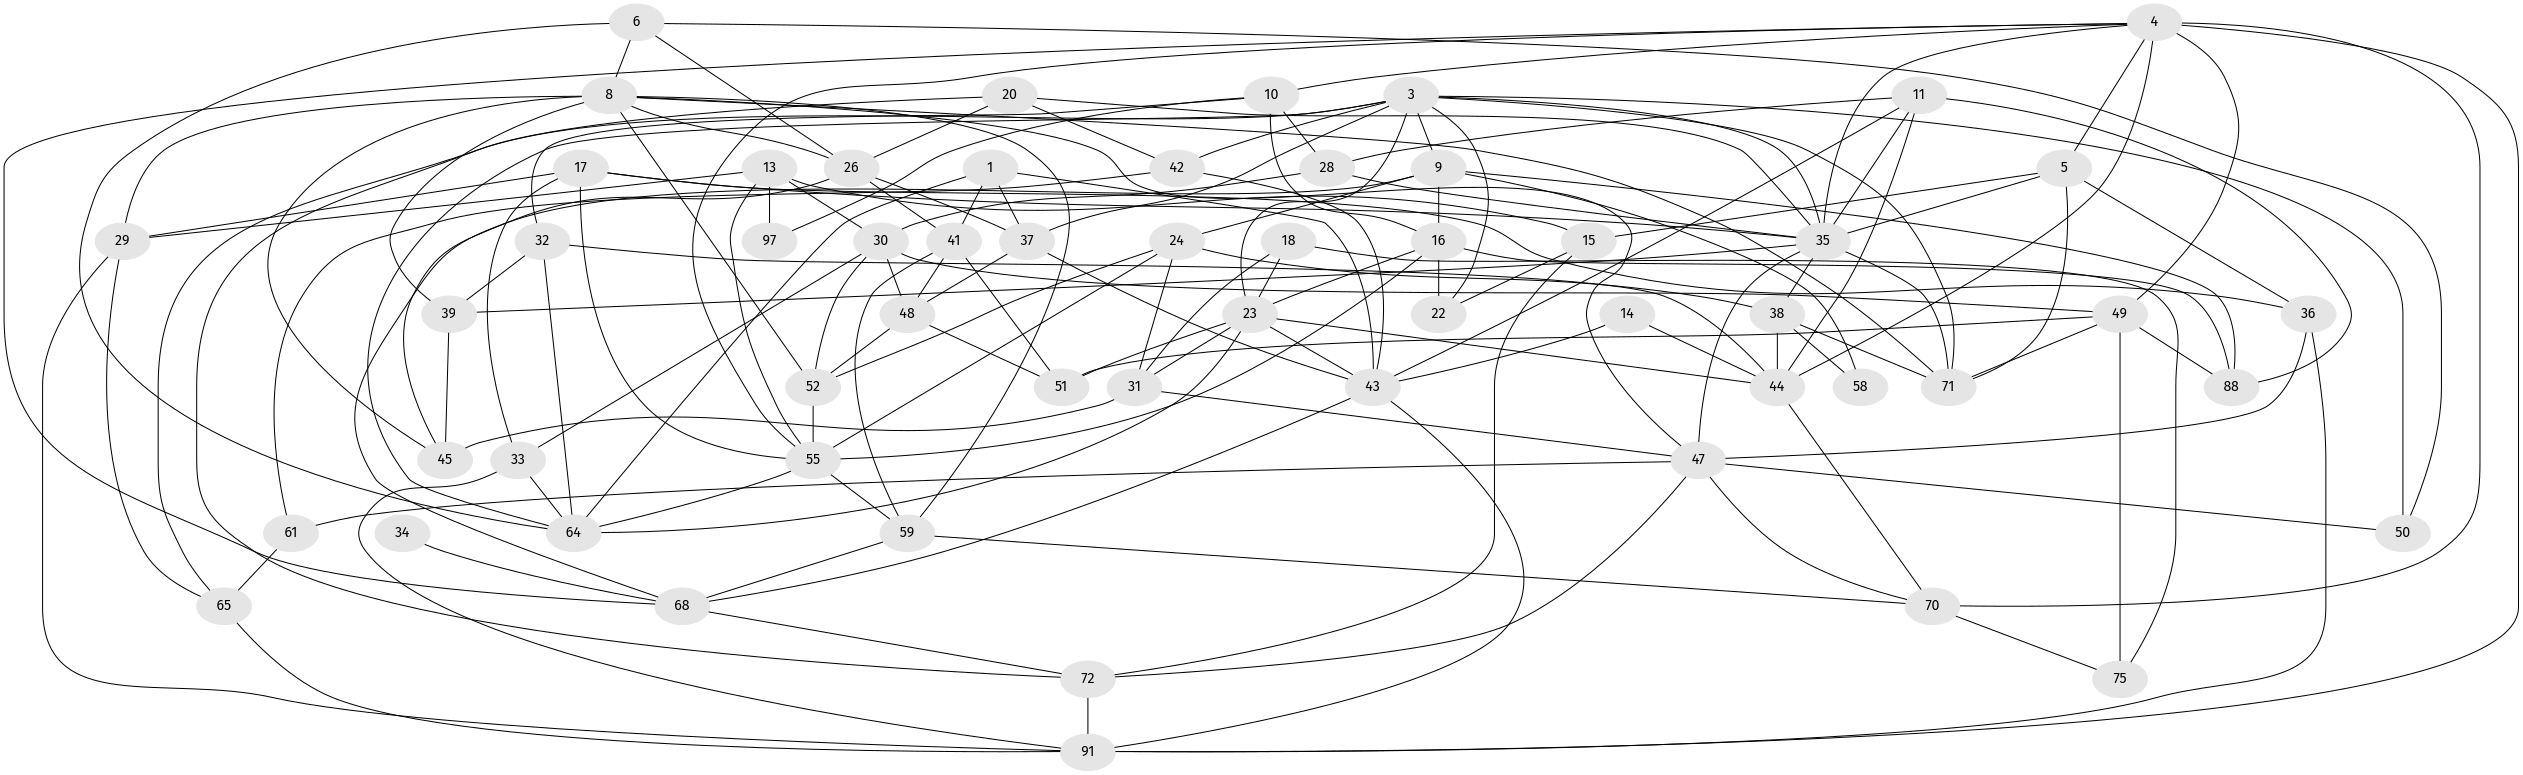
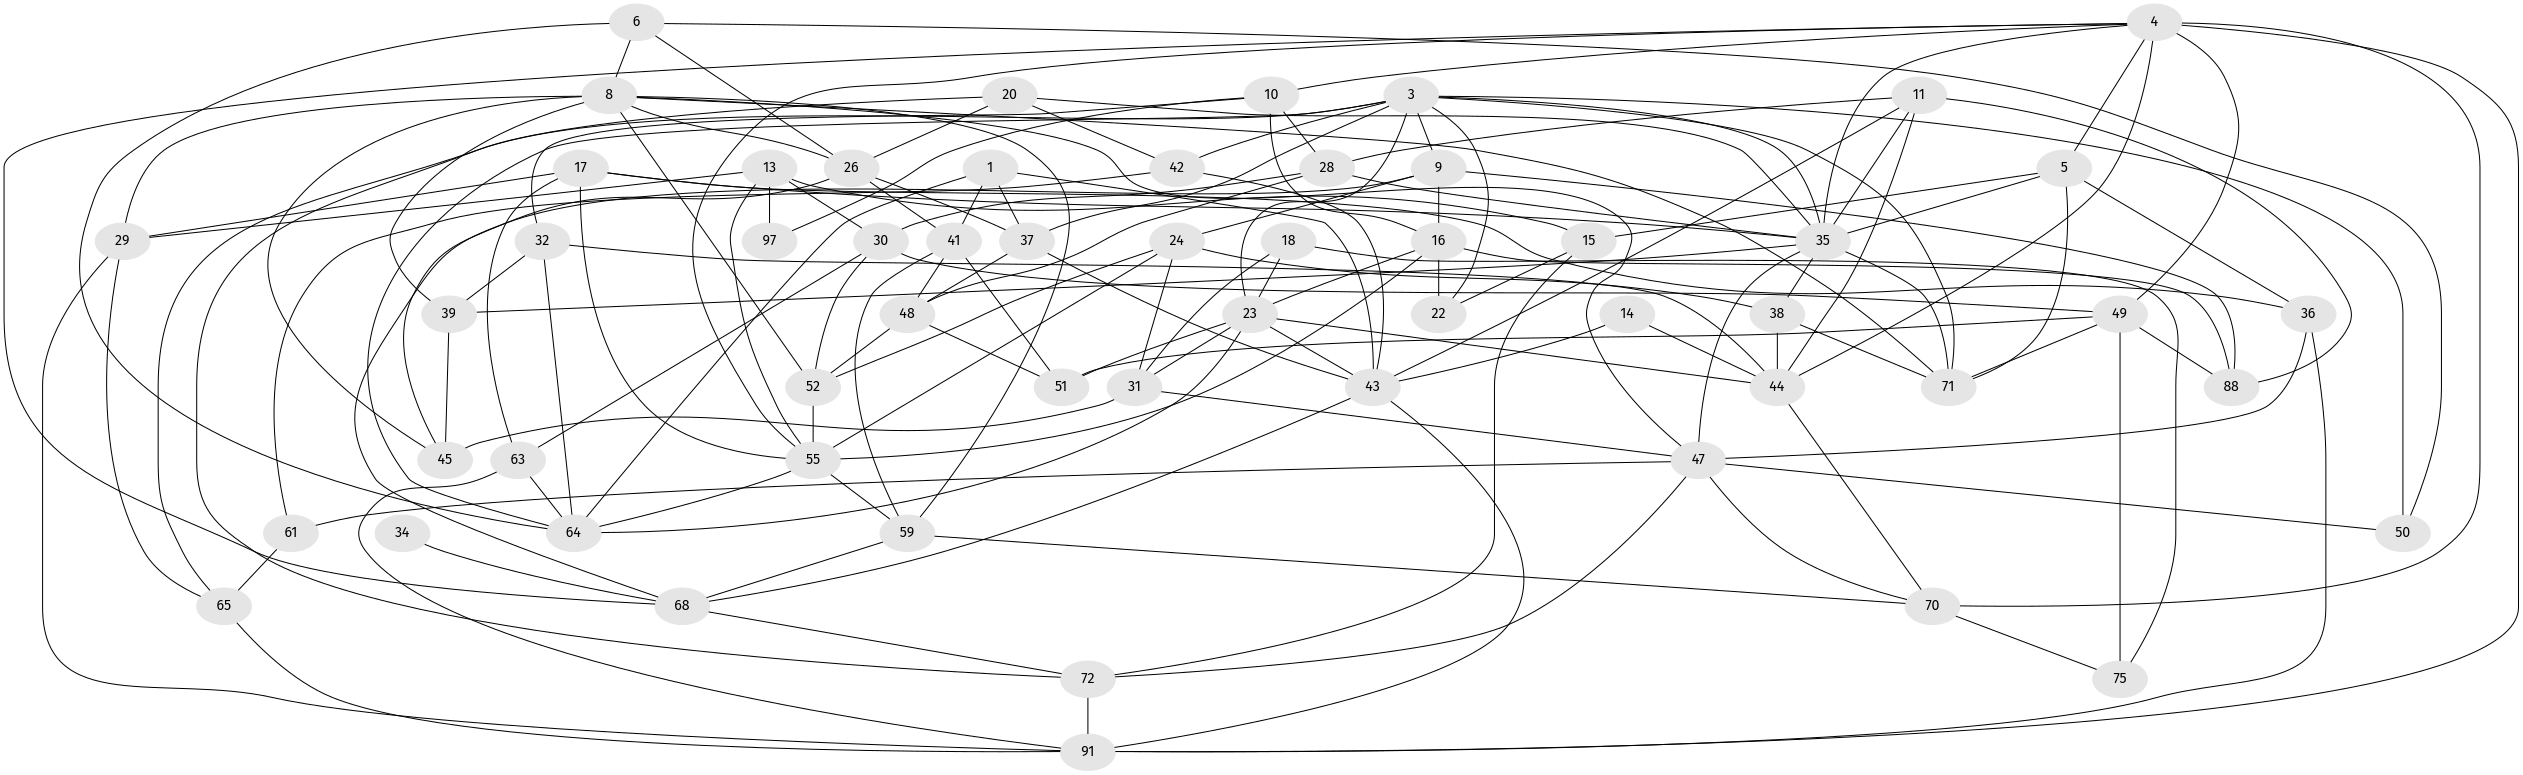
edge "30" -- "48": now "28" -- "48"
node "58": removed
node "33": label "33" -> "63"
